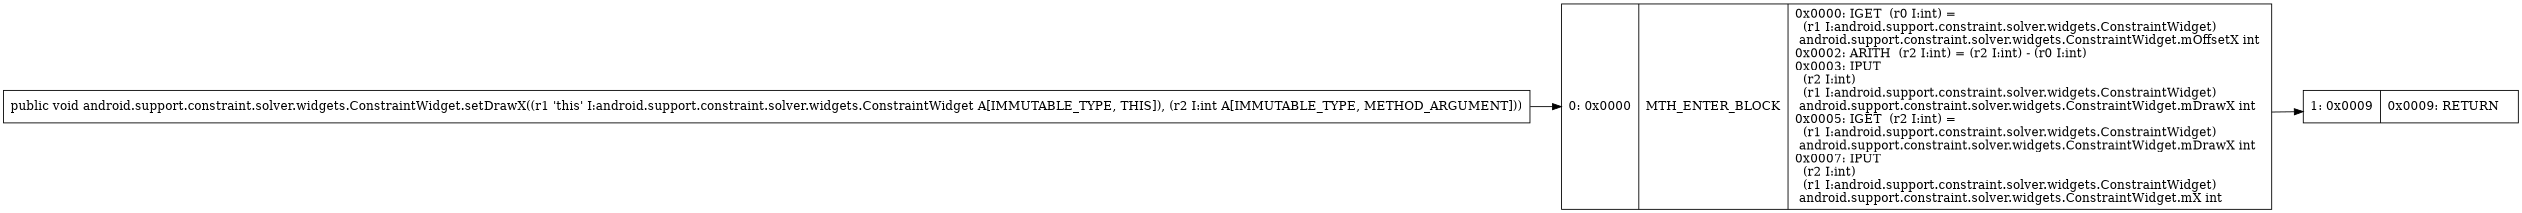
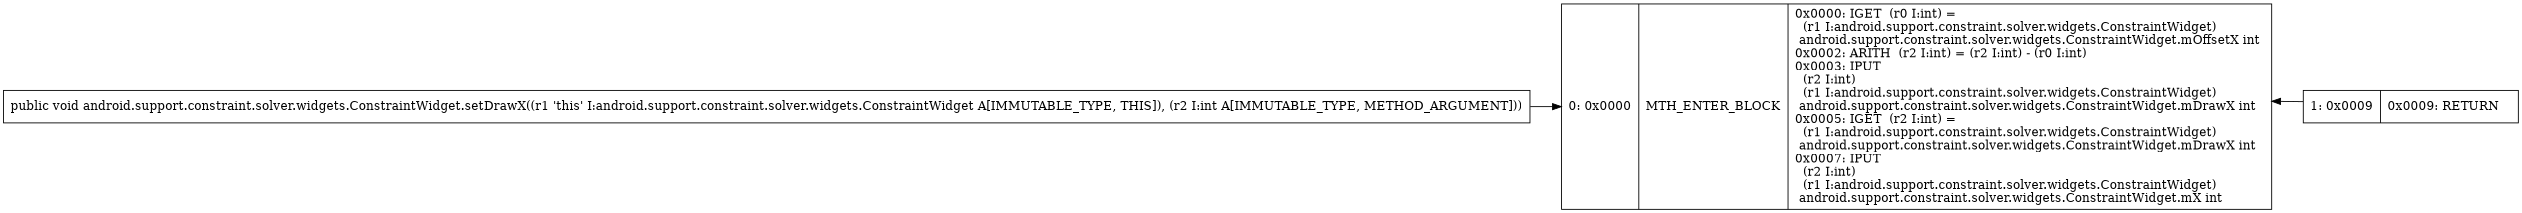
edge "0: 0x0000" -> "1: 0x0009": reversed
